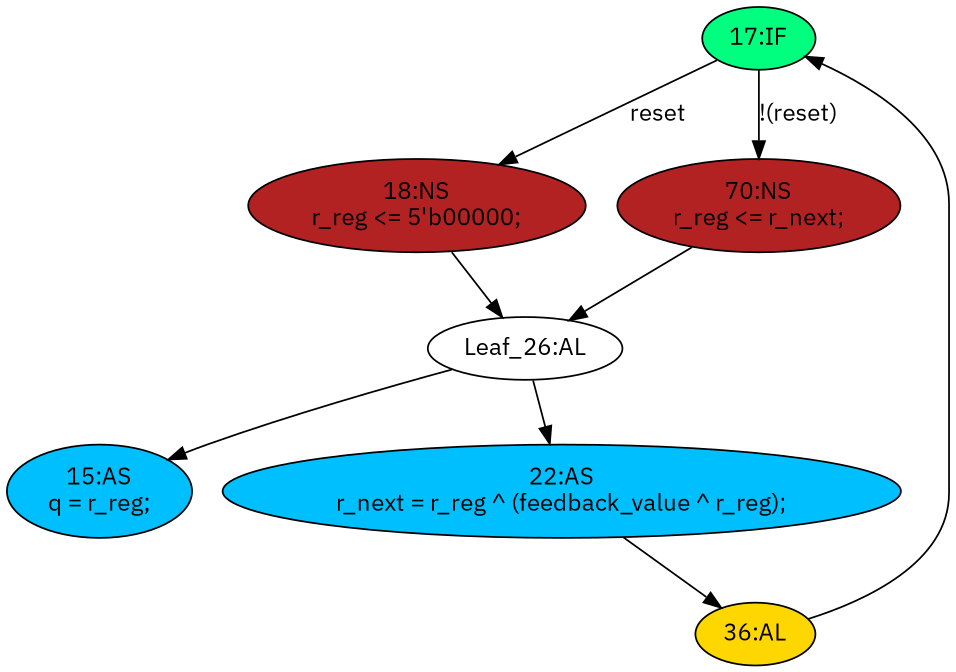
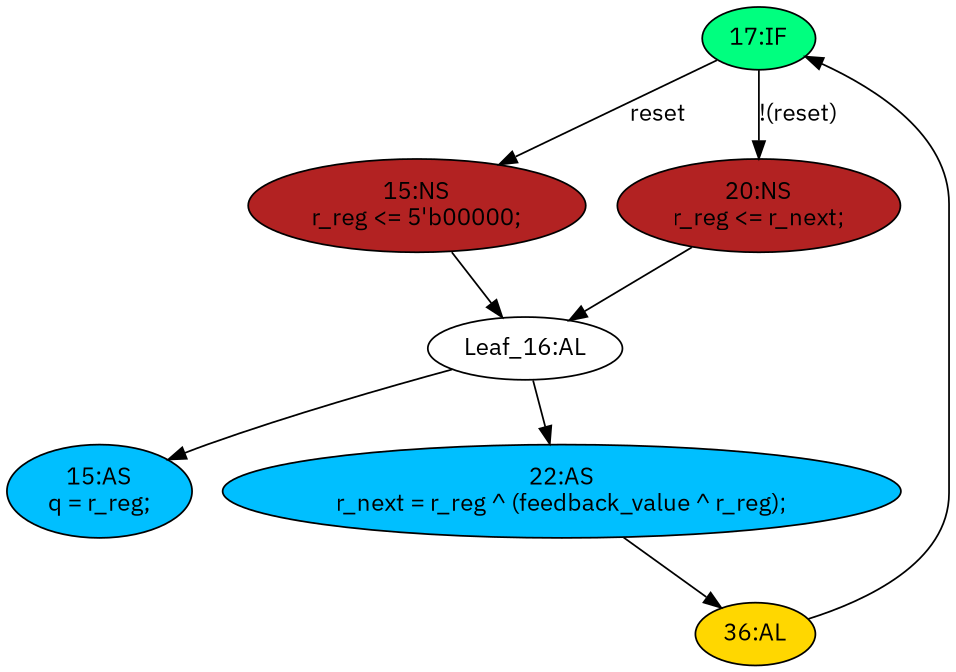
node "18:NS r_reg <= 5'b00000;": label "18:NS r_reg <= 5'b00000;" -> "15:NS r_reg <= 5'b00000;"
node "70:NS r_reg <= r_next;": label "70:NS r_reg <= r_next;" -> "20:NS r_reg <= r_next;"
node "Leaf_26:AL": label "Leaf_26:AL" -> "Leaf_16:AL"
